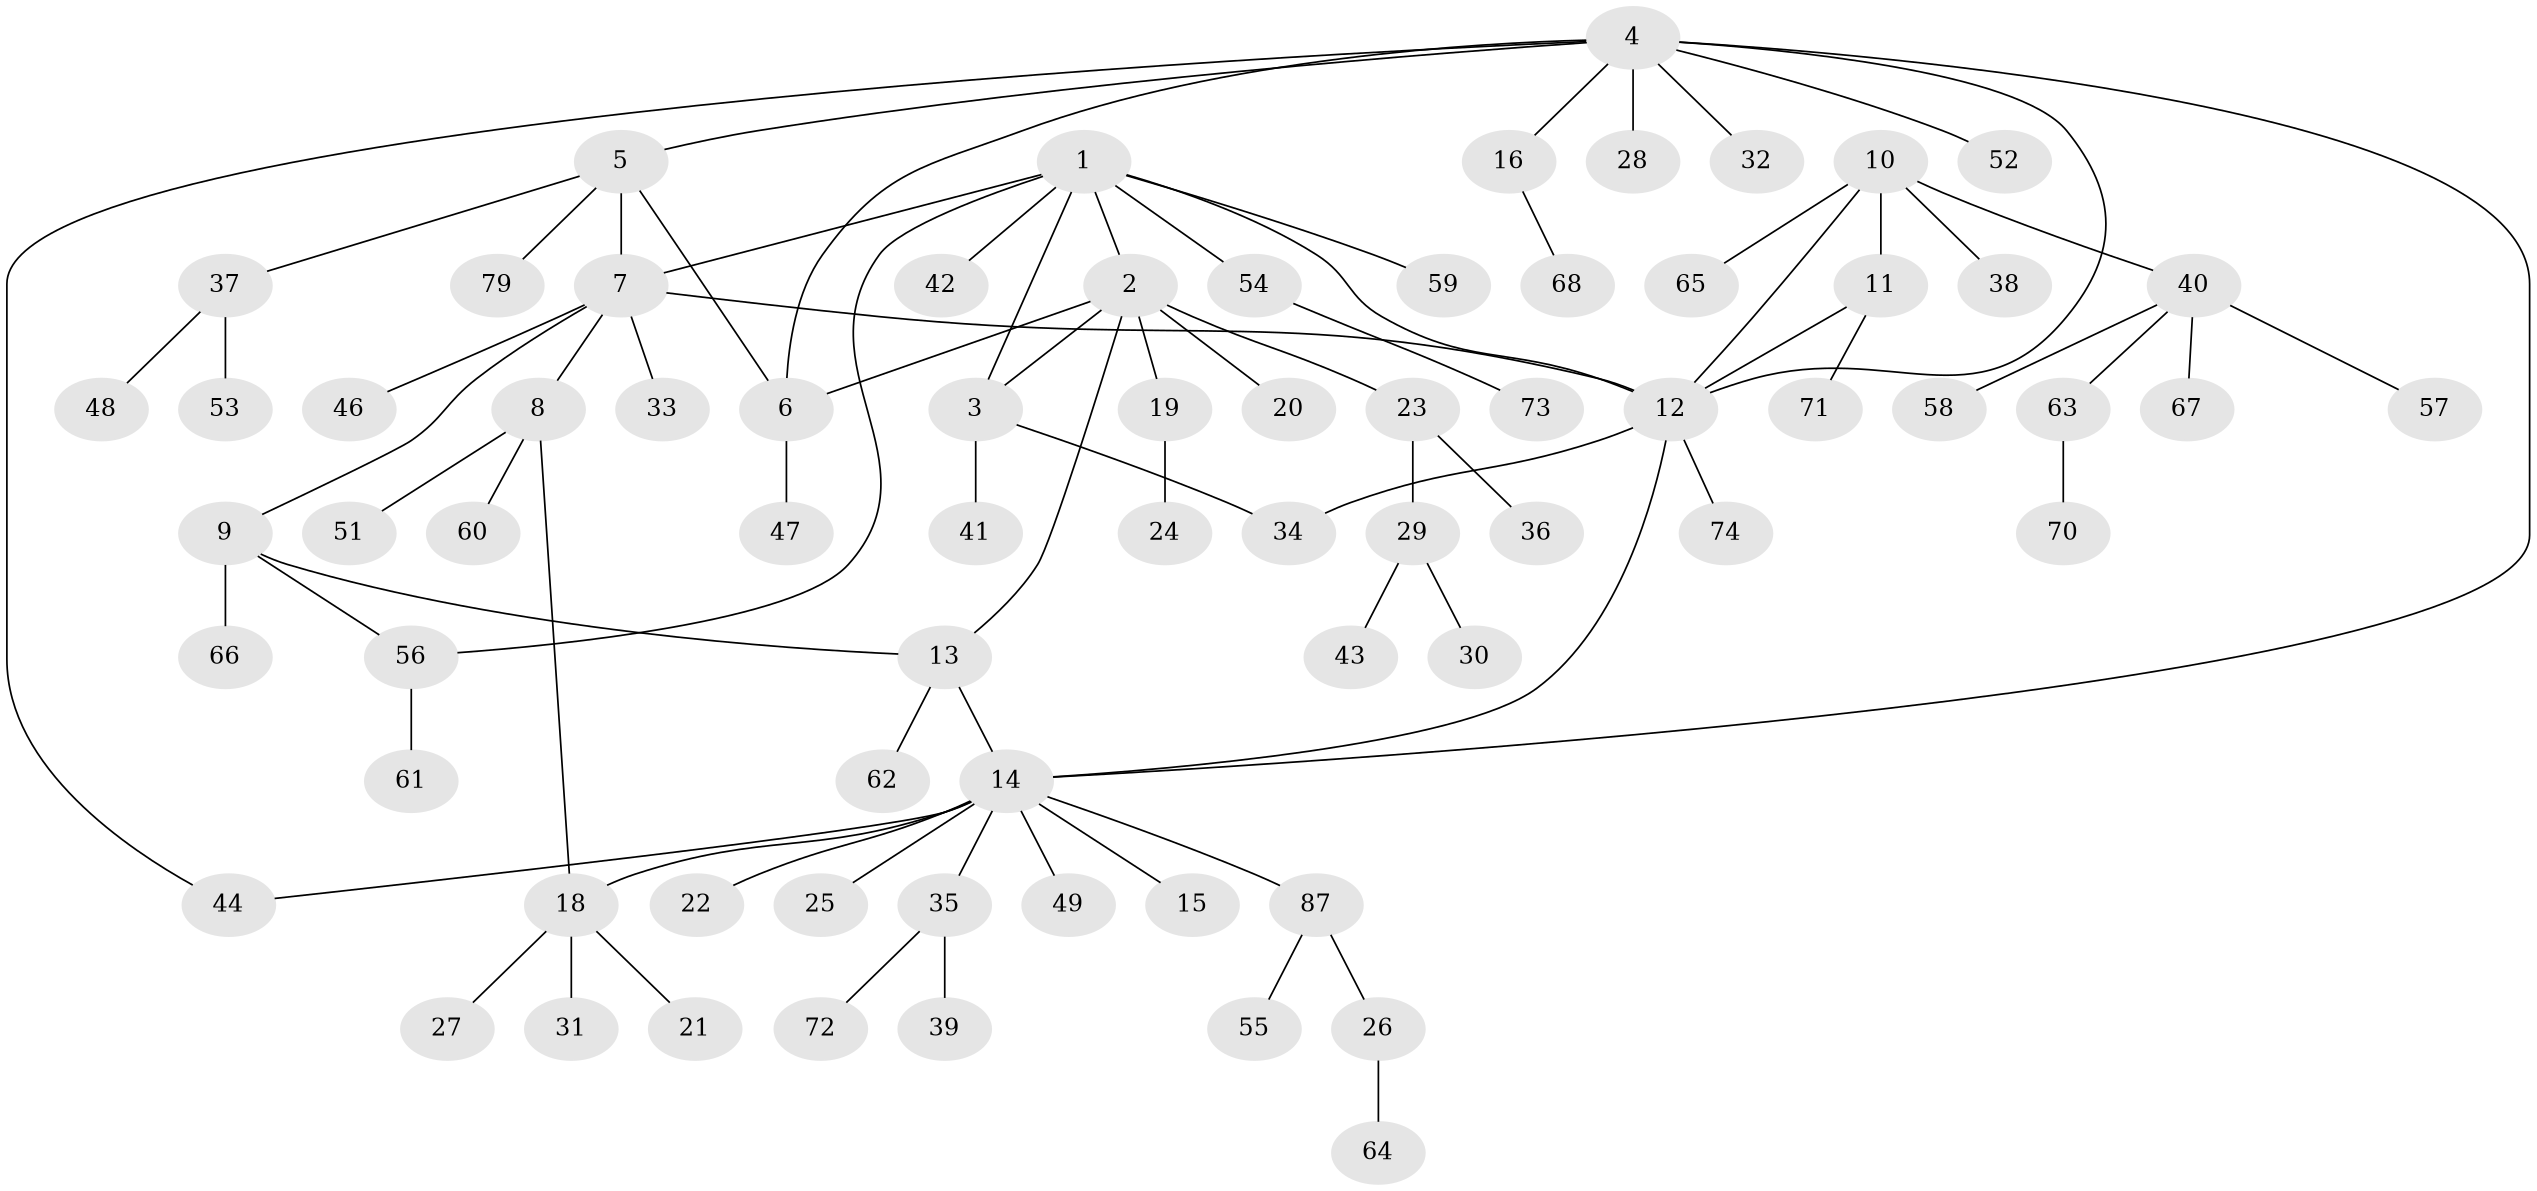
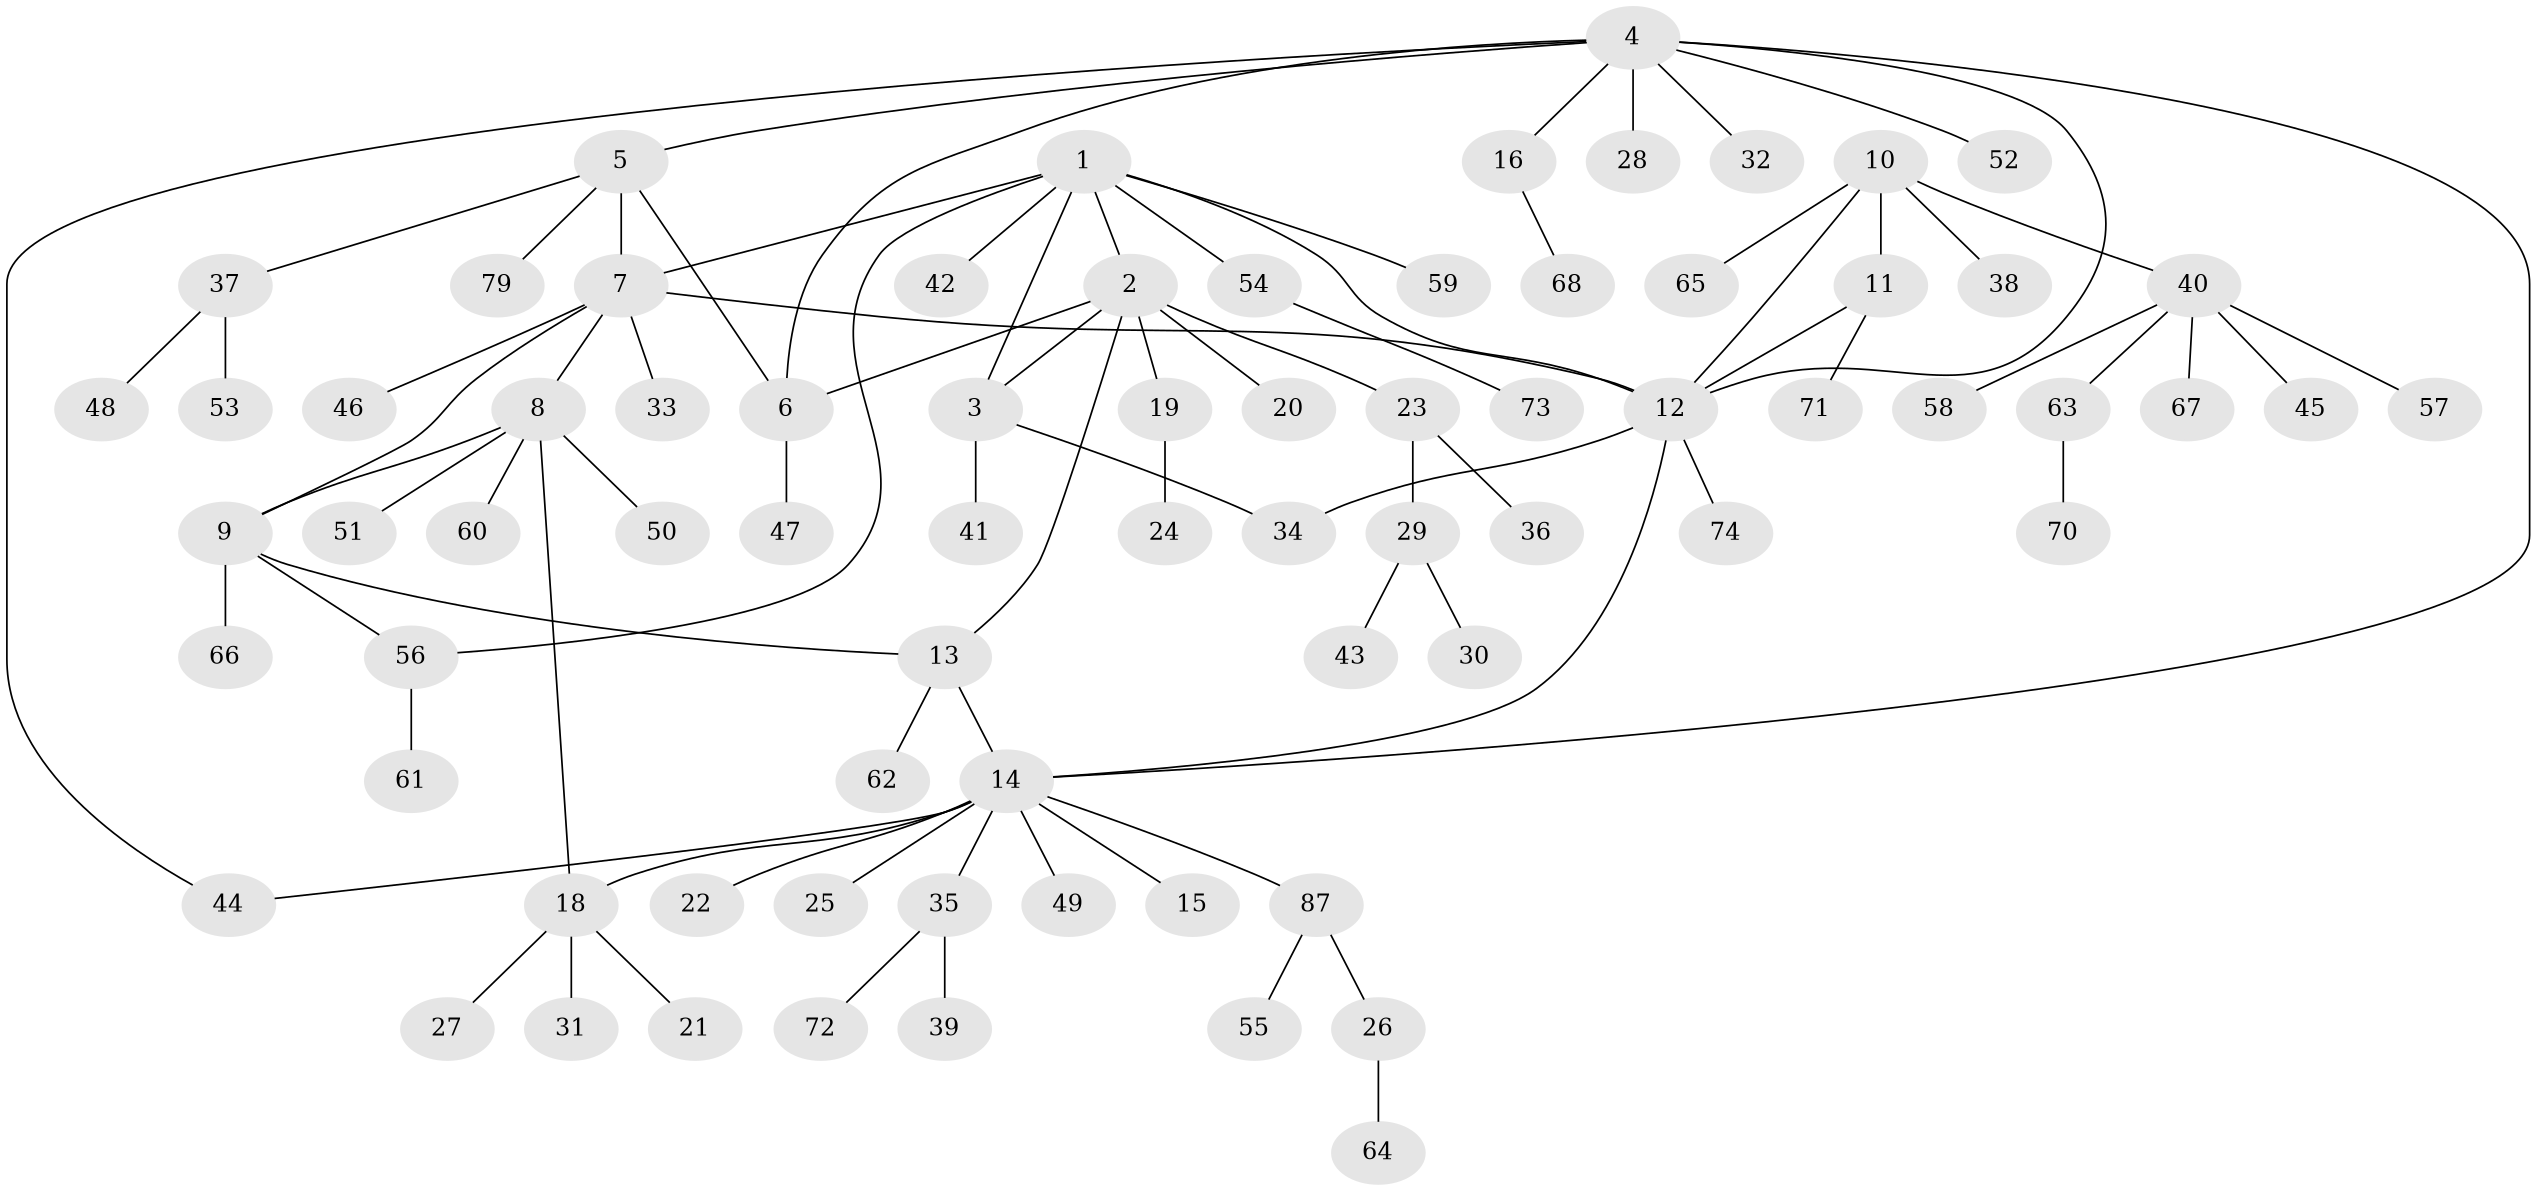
node "45": added
edge "8" -- "9": added
node "50": added
